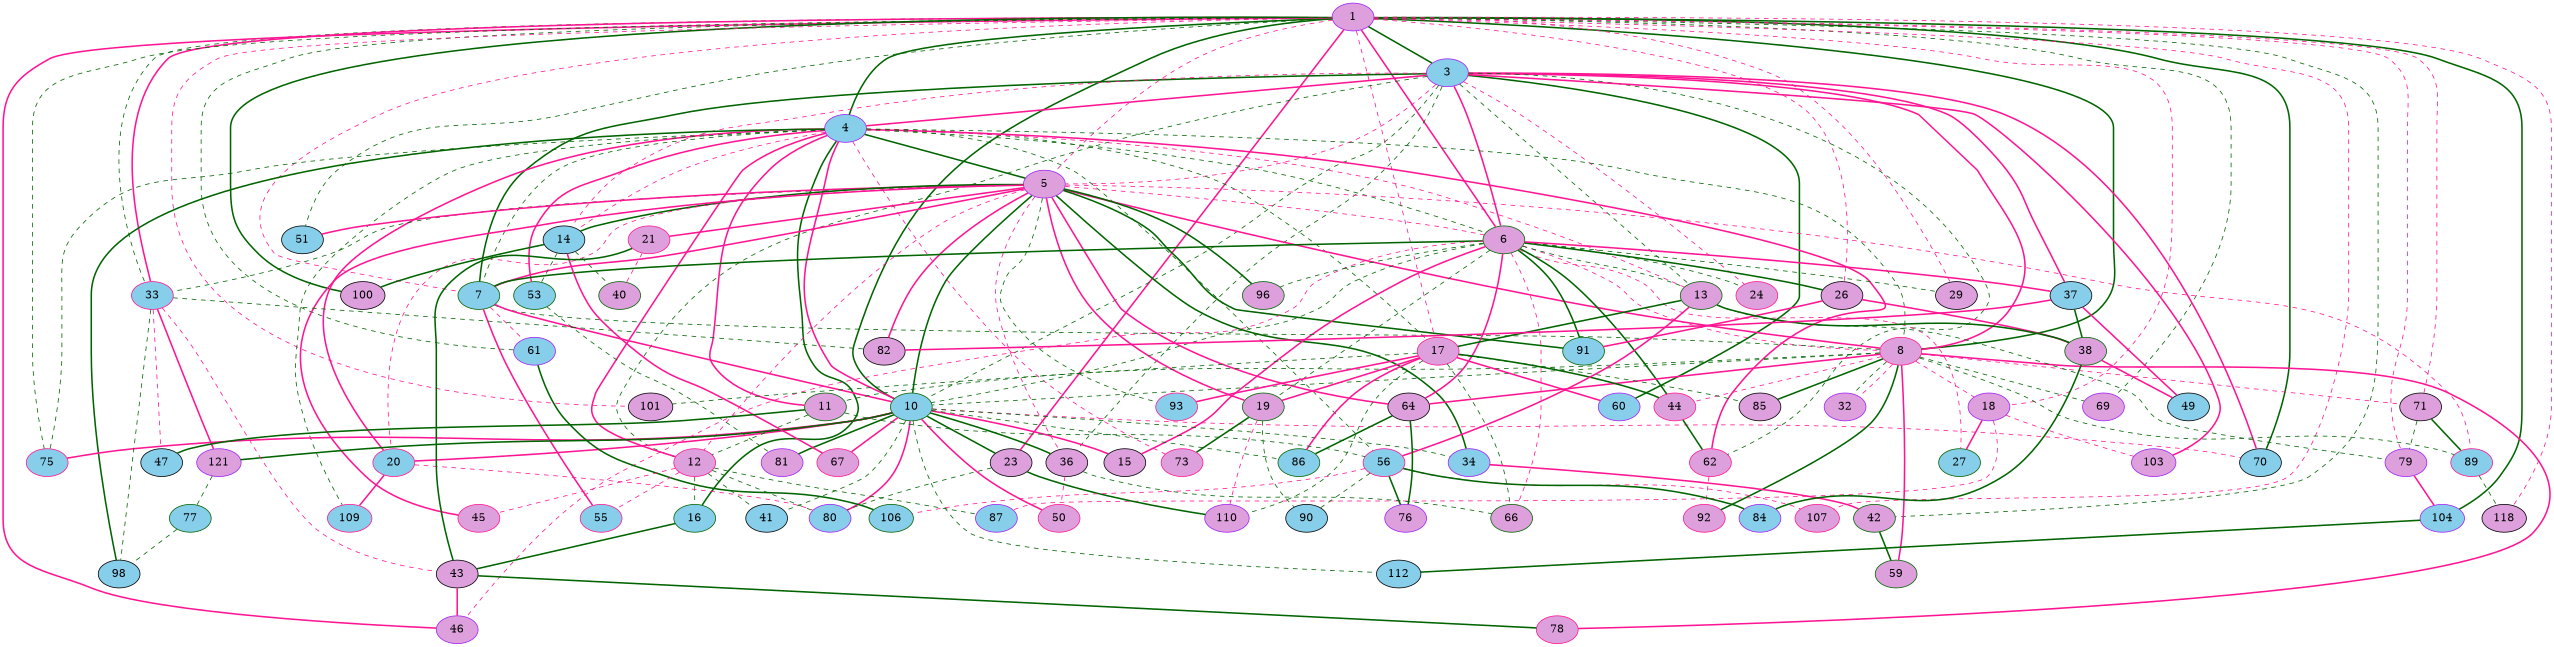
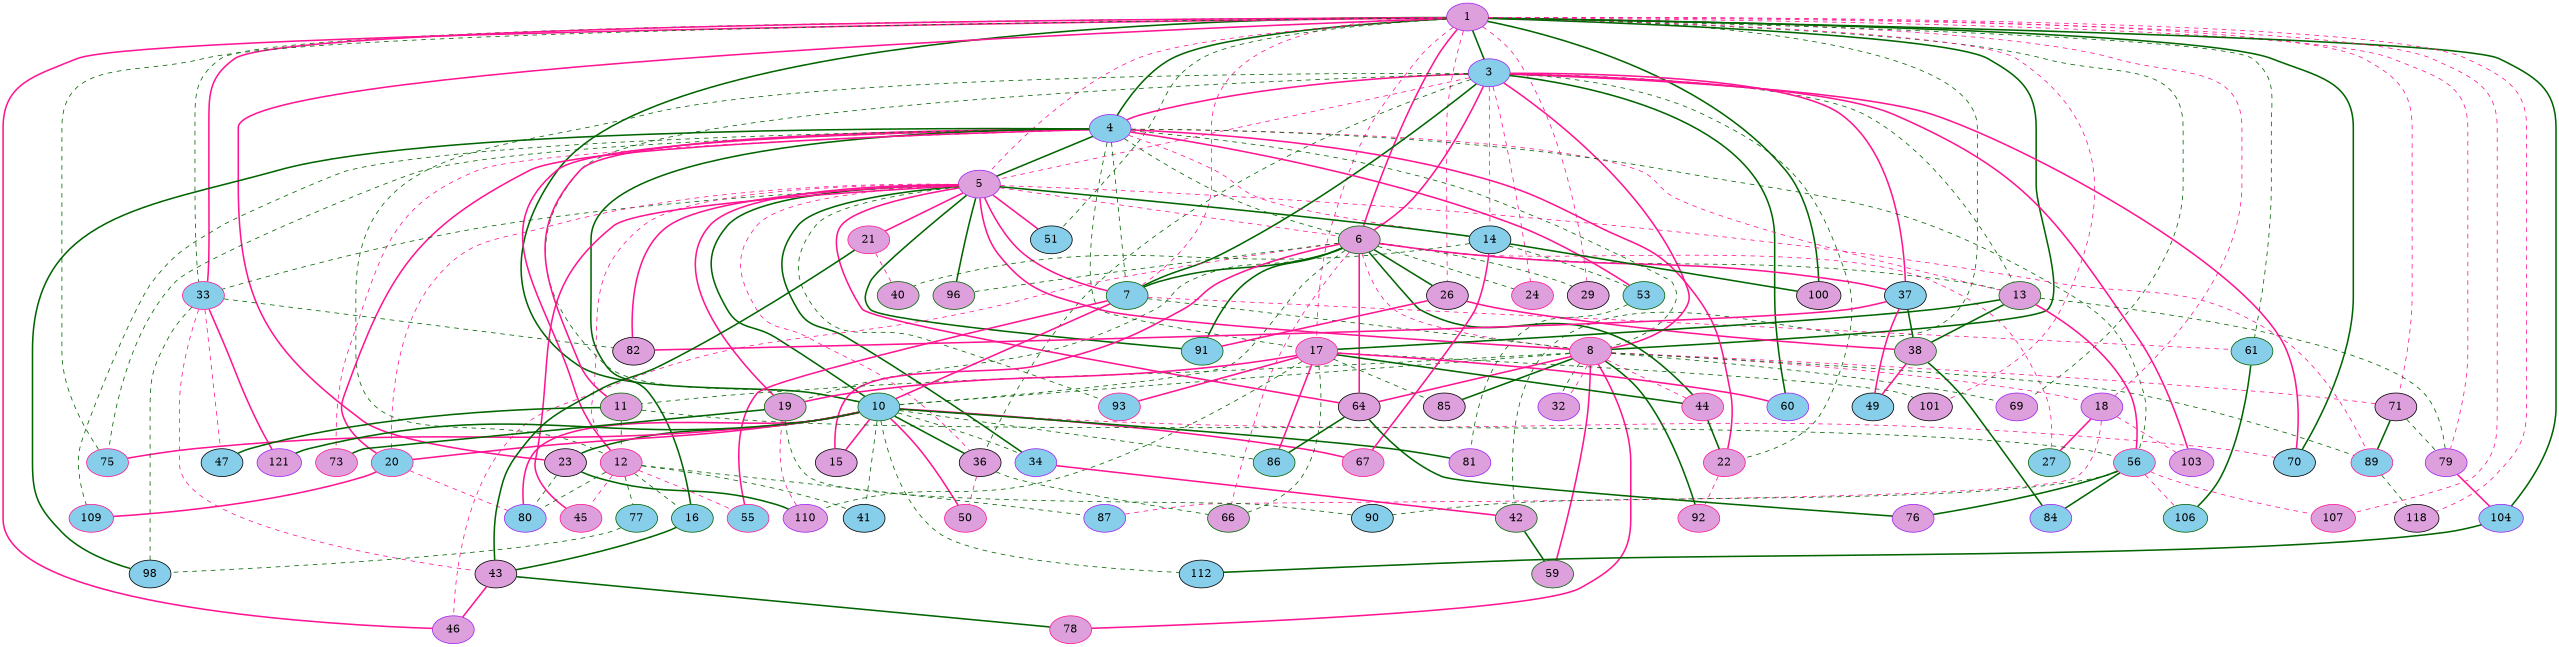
edge "4" -- "10": removed
node "61": color purple -> darkgreen
node "62": label "62" -> "22"
edge "121" -- "77": now "12" -- "77"
